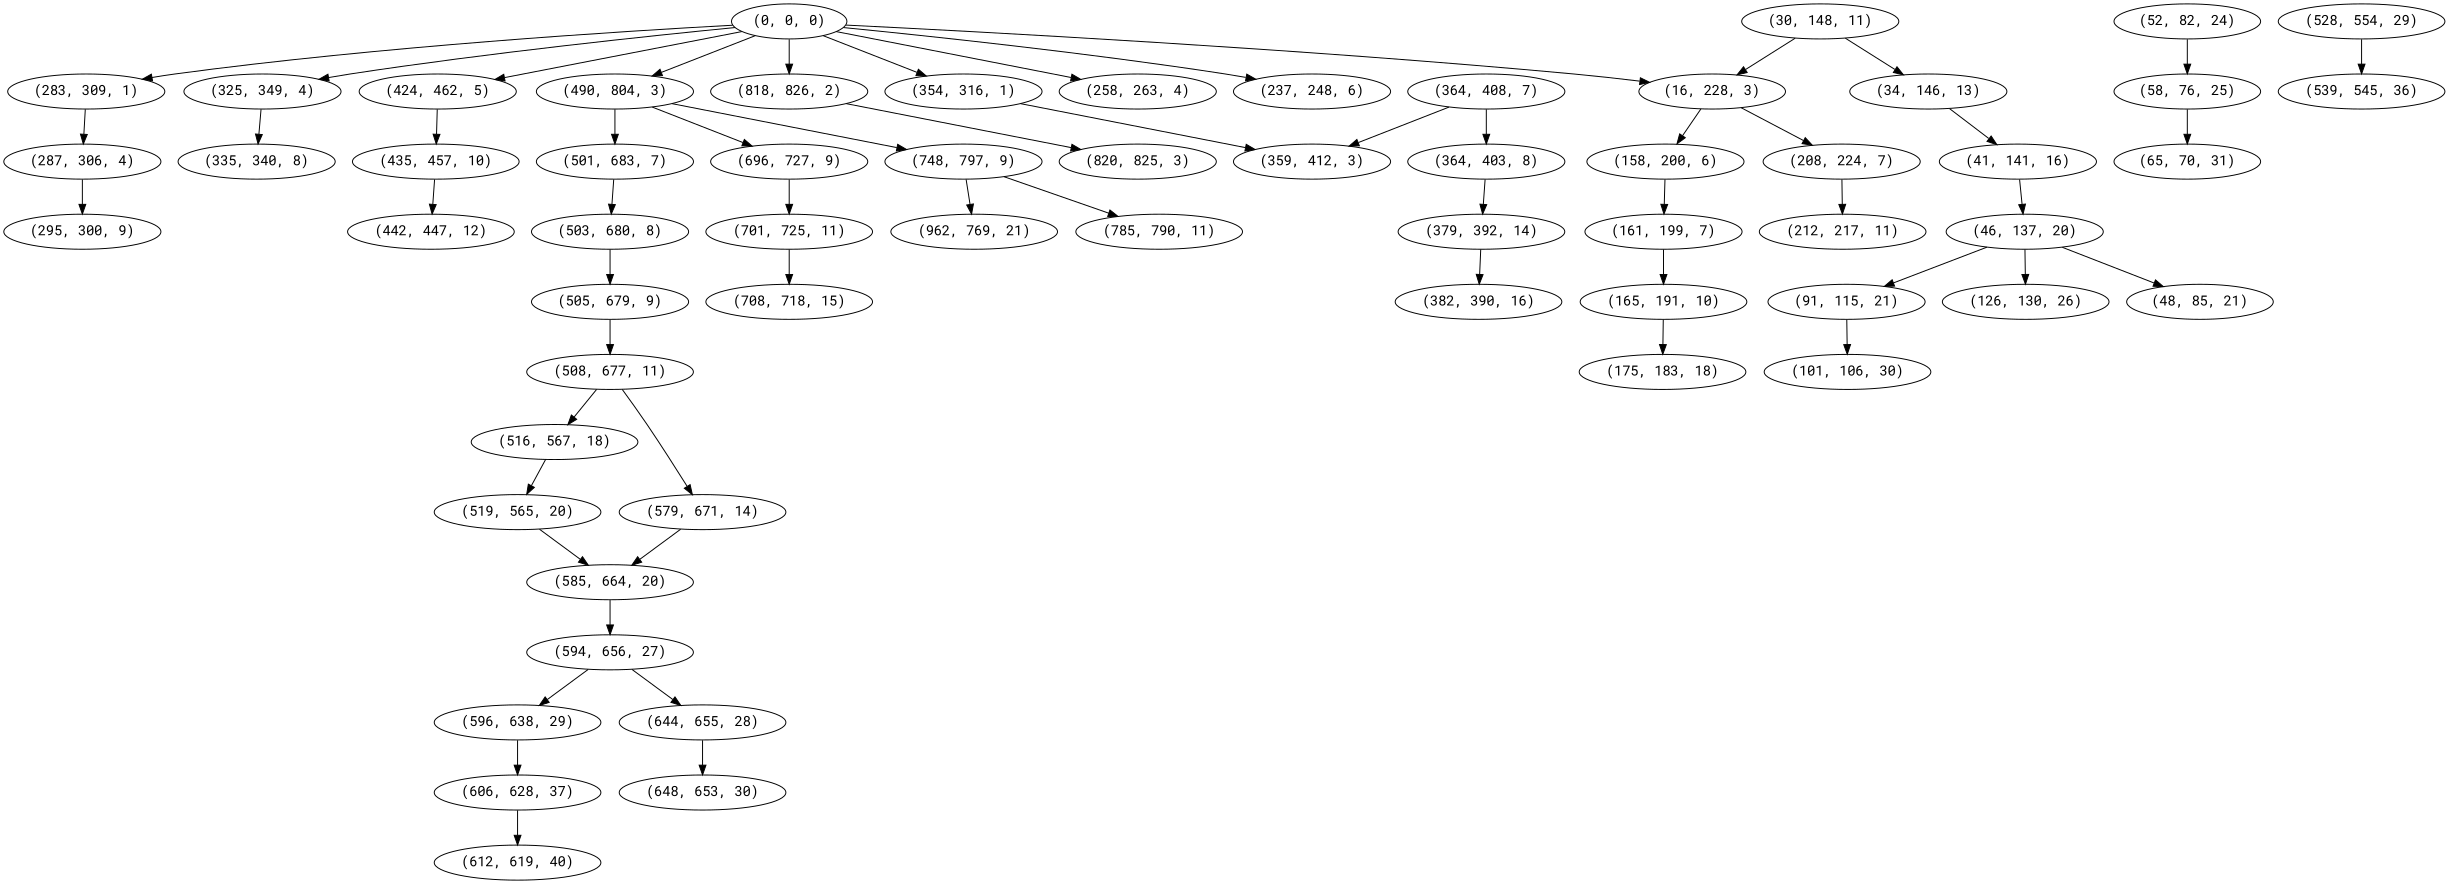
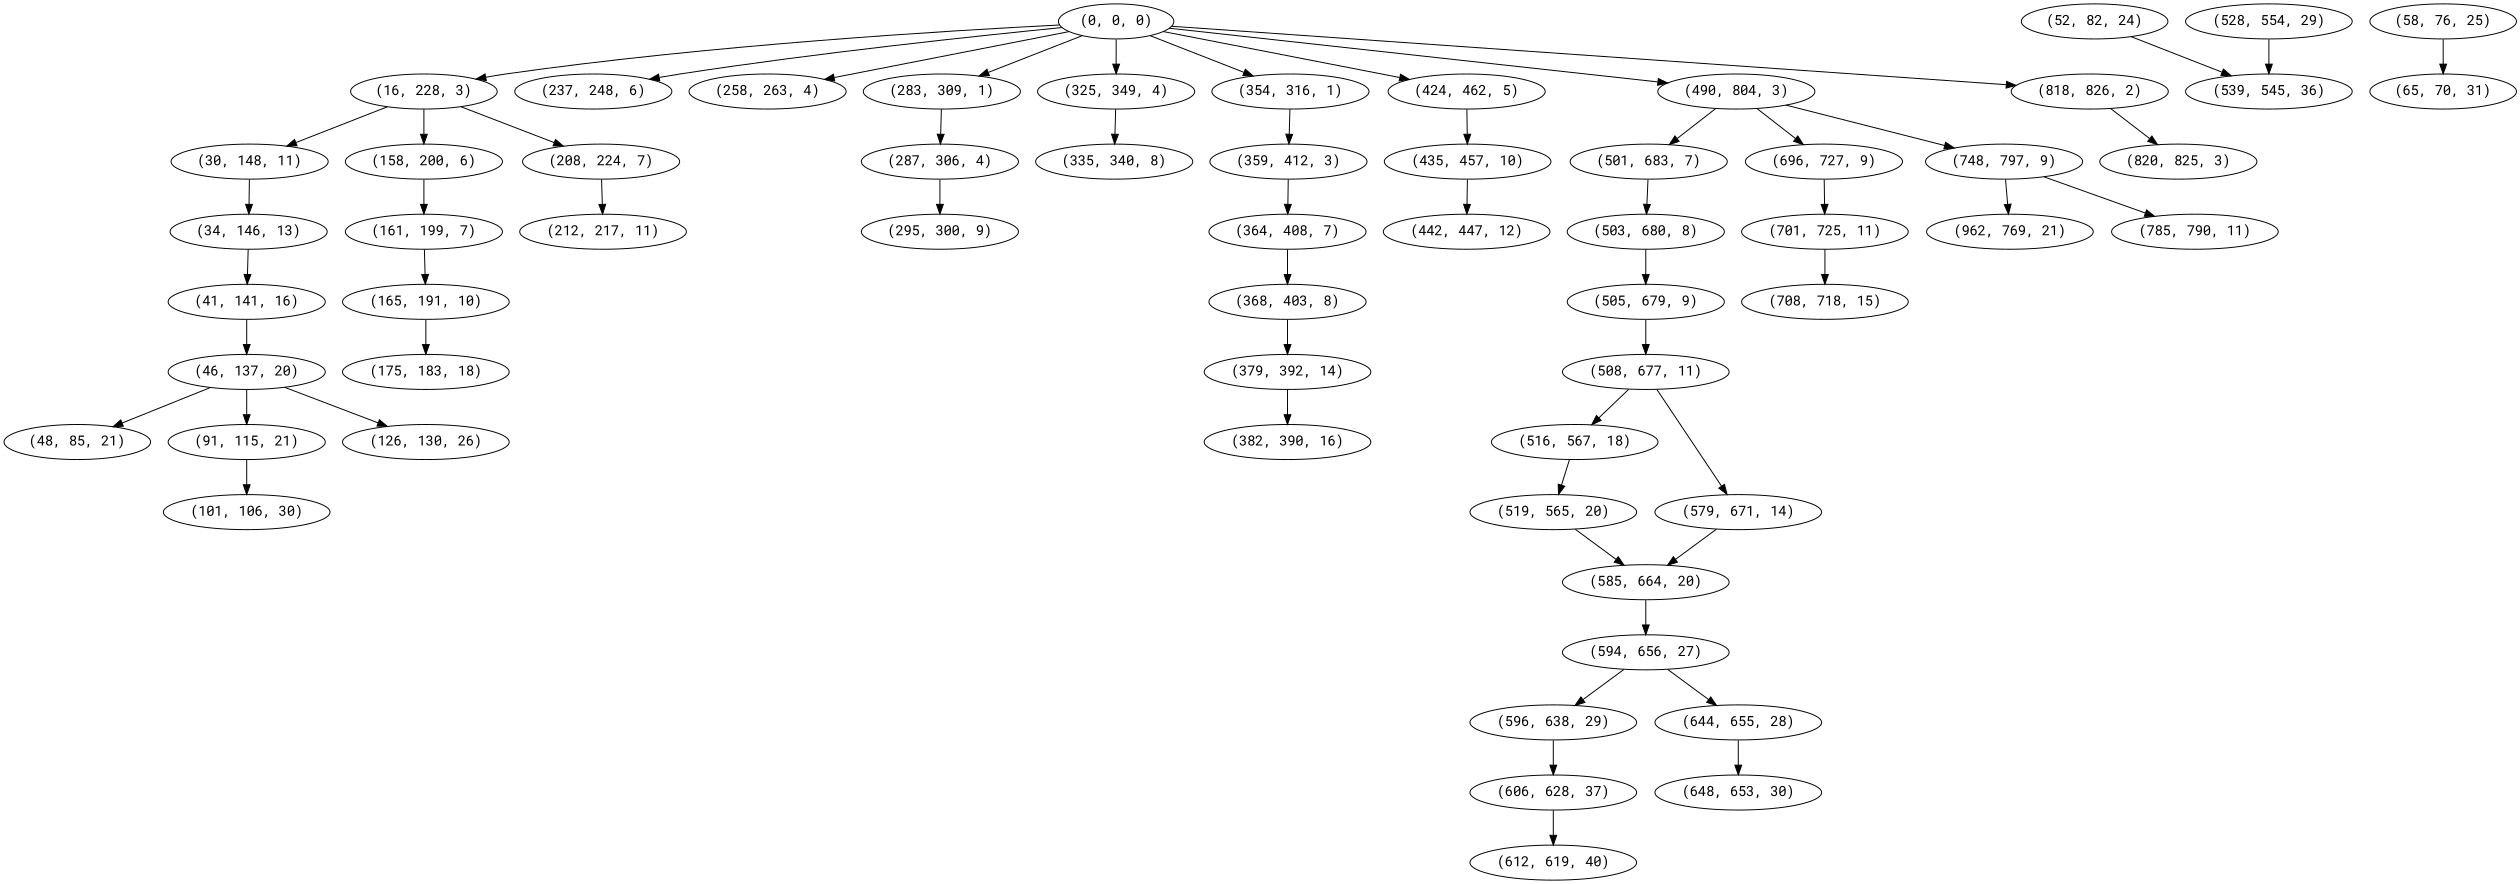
edge "(52, 82, 24)" -> "(58, 76, 25)": now "(52, 82, 24)" -> "(539, 545, 36)"
edge "(30, 148, 11)" -> "(16, 228, 3)": reversed
edge "(364, 408, 7)" -> "(359, 412, 3)": reversed
node "(364, 403, 8)": label "(364, 403, 8)" -> "(368, 403, 8)"
